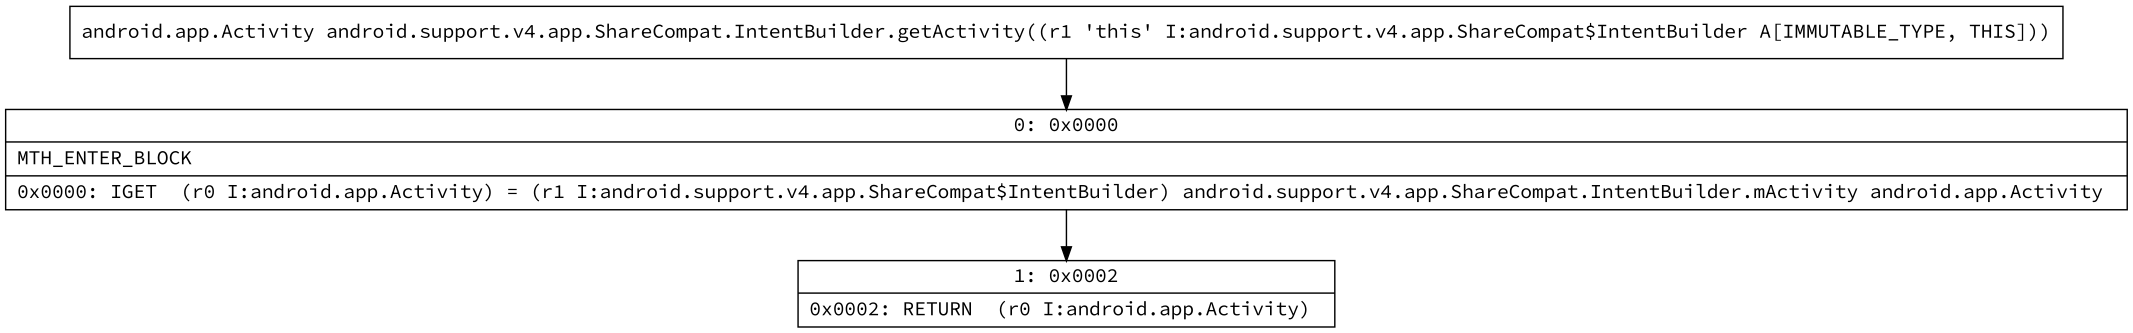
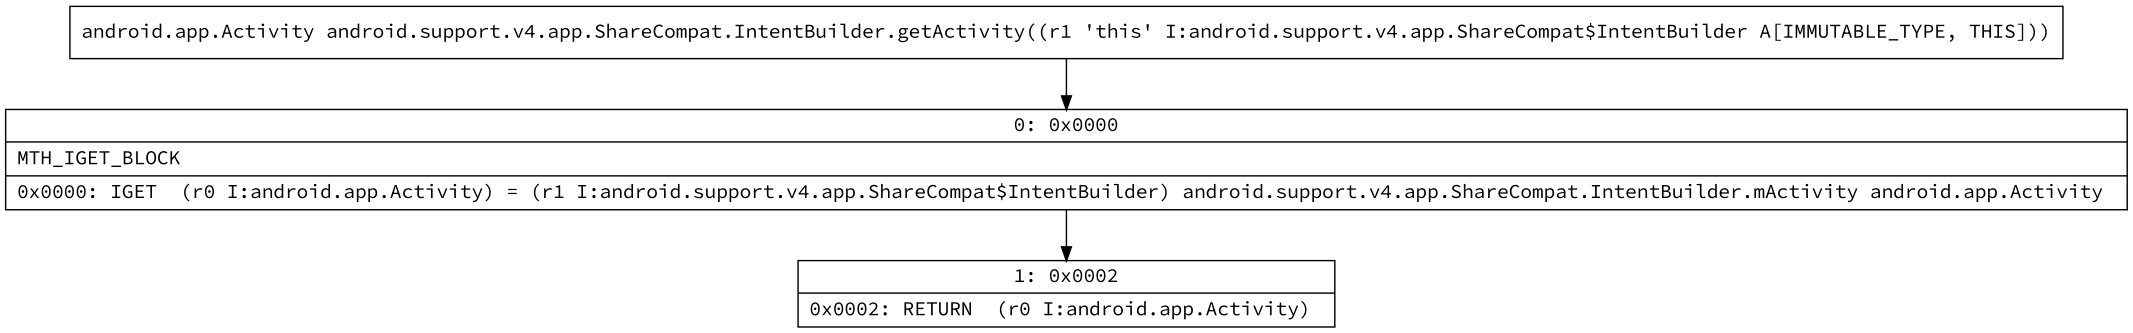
node "0: 0x0000": text "MTH_ENTER_BLOCK" -> "MTH_IGET_BLOCK"
